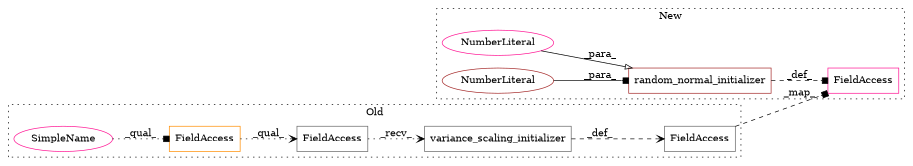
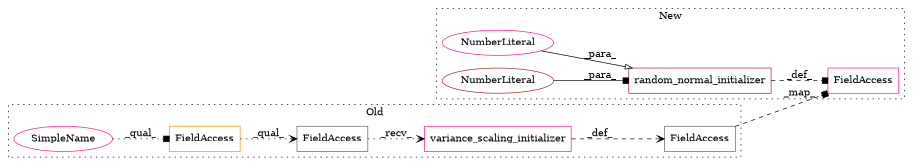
node "variance_scaling_initializer": color gray40 -> deeppink
